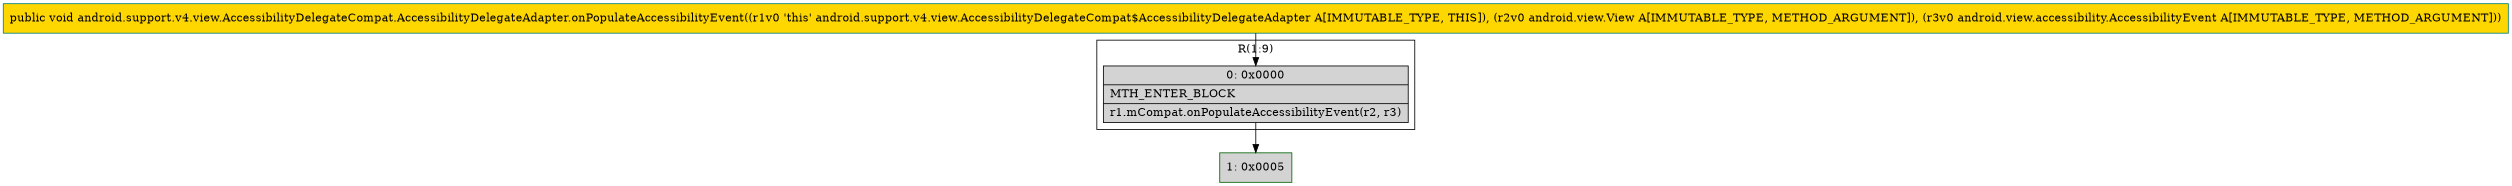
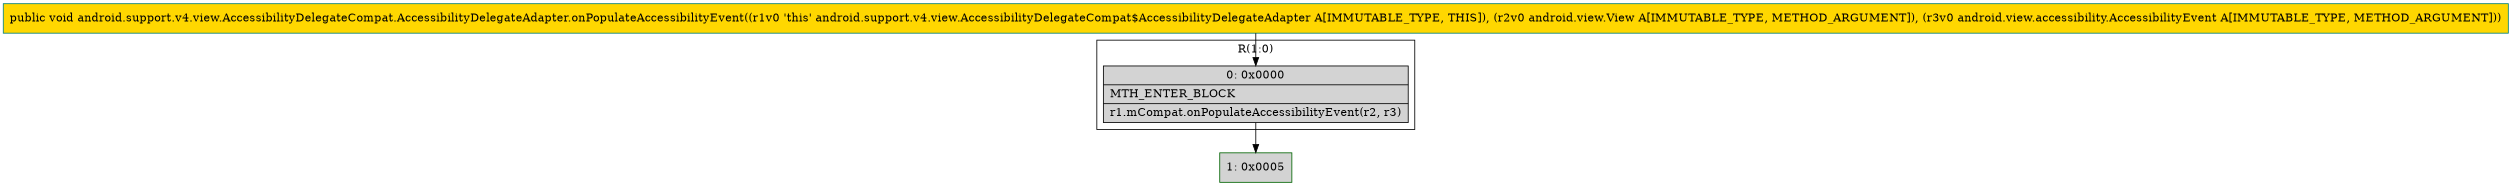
cluster "R(1:9)": label "R(1:9)" -> "R(1:0)"
